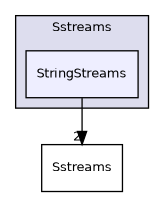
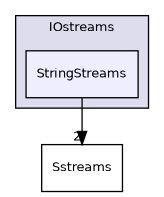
cluster "Sstreams": label "Sstreams" -> "IOstreams"
